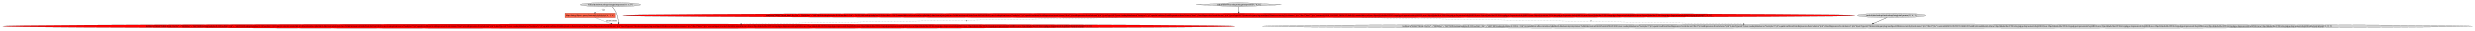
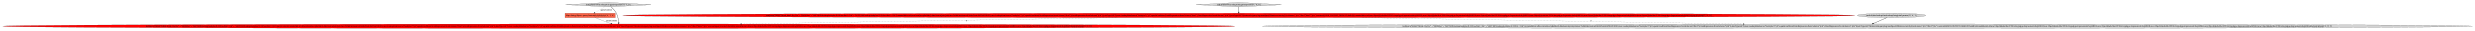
node "testLeftJoinTwoLookupsUsingJoinOperator['0', '1', '0']": shape ellipse -> diamond
edge "testLeftJoinTwoLookupsUsingJoinOperator['0', '1', '0']" -> "Map<String,Object> queryContext@@@2@@@['0', '1', '0']": label "true" -> "queryContext"
